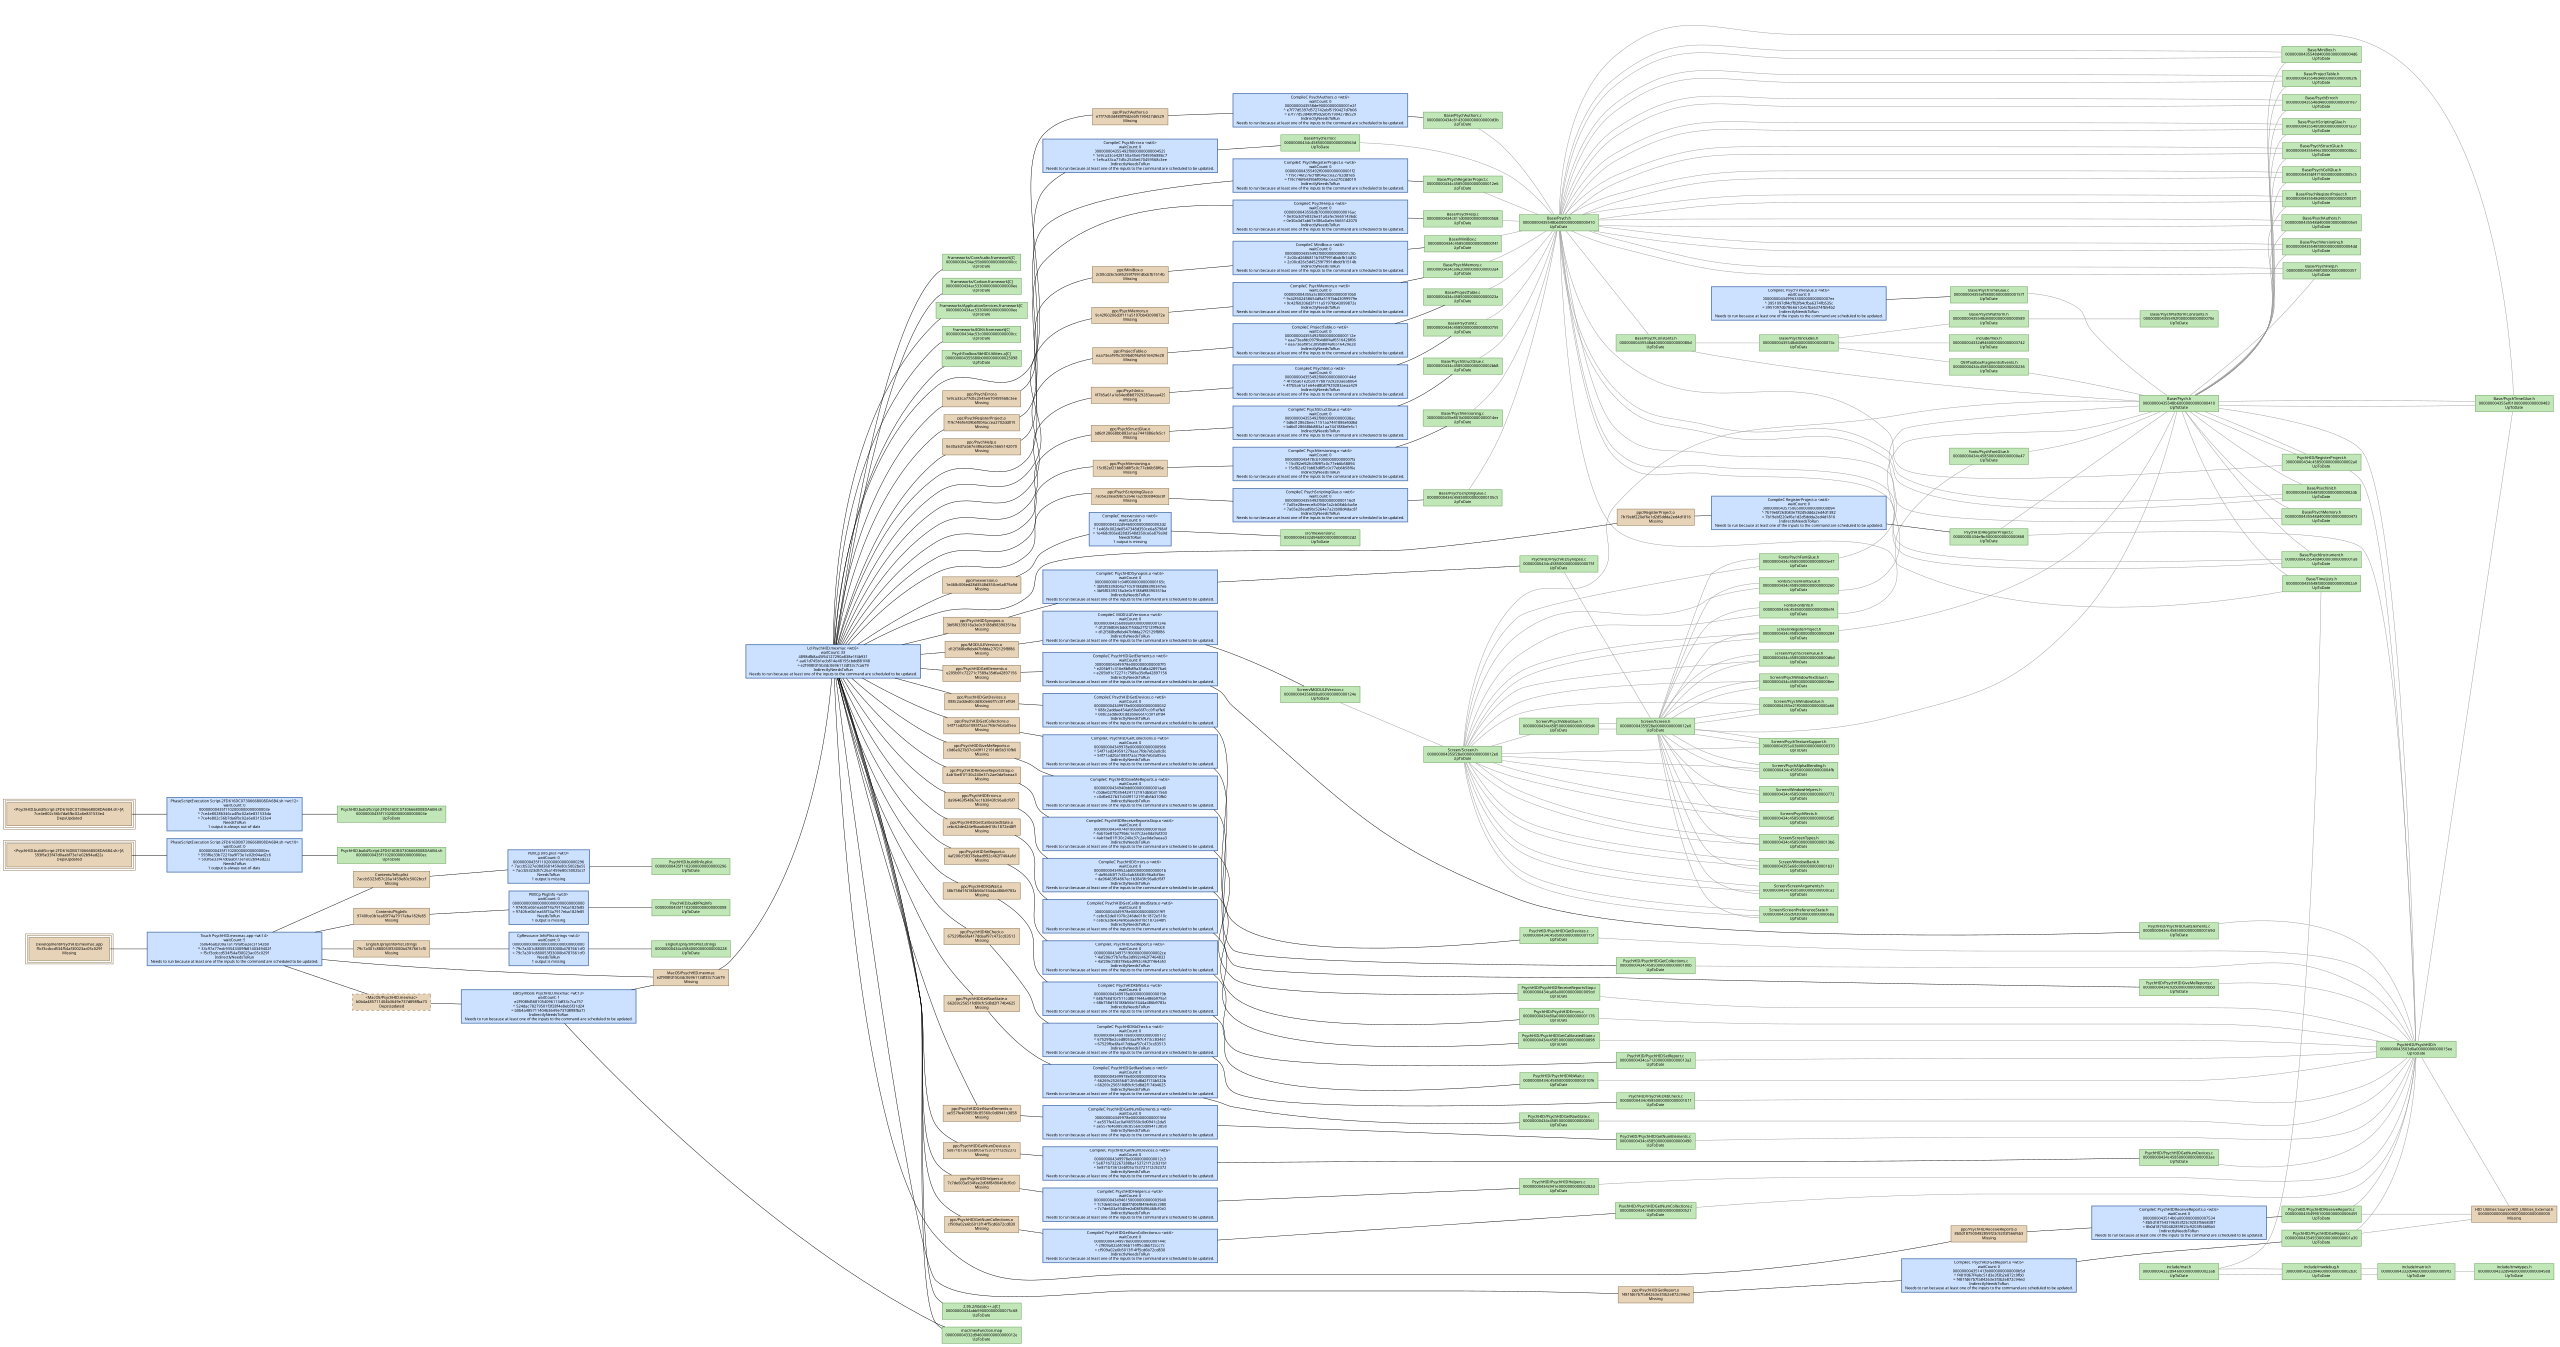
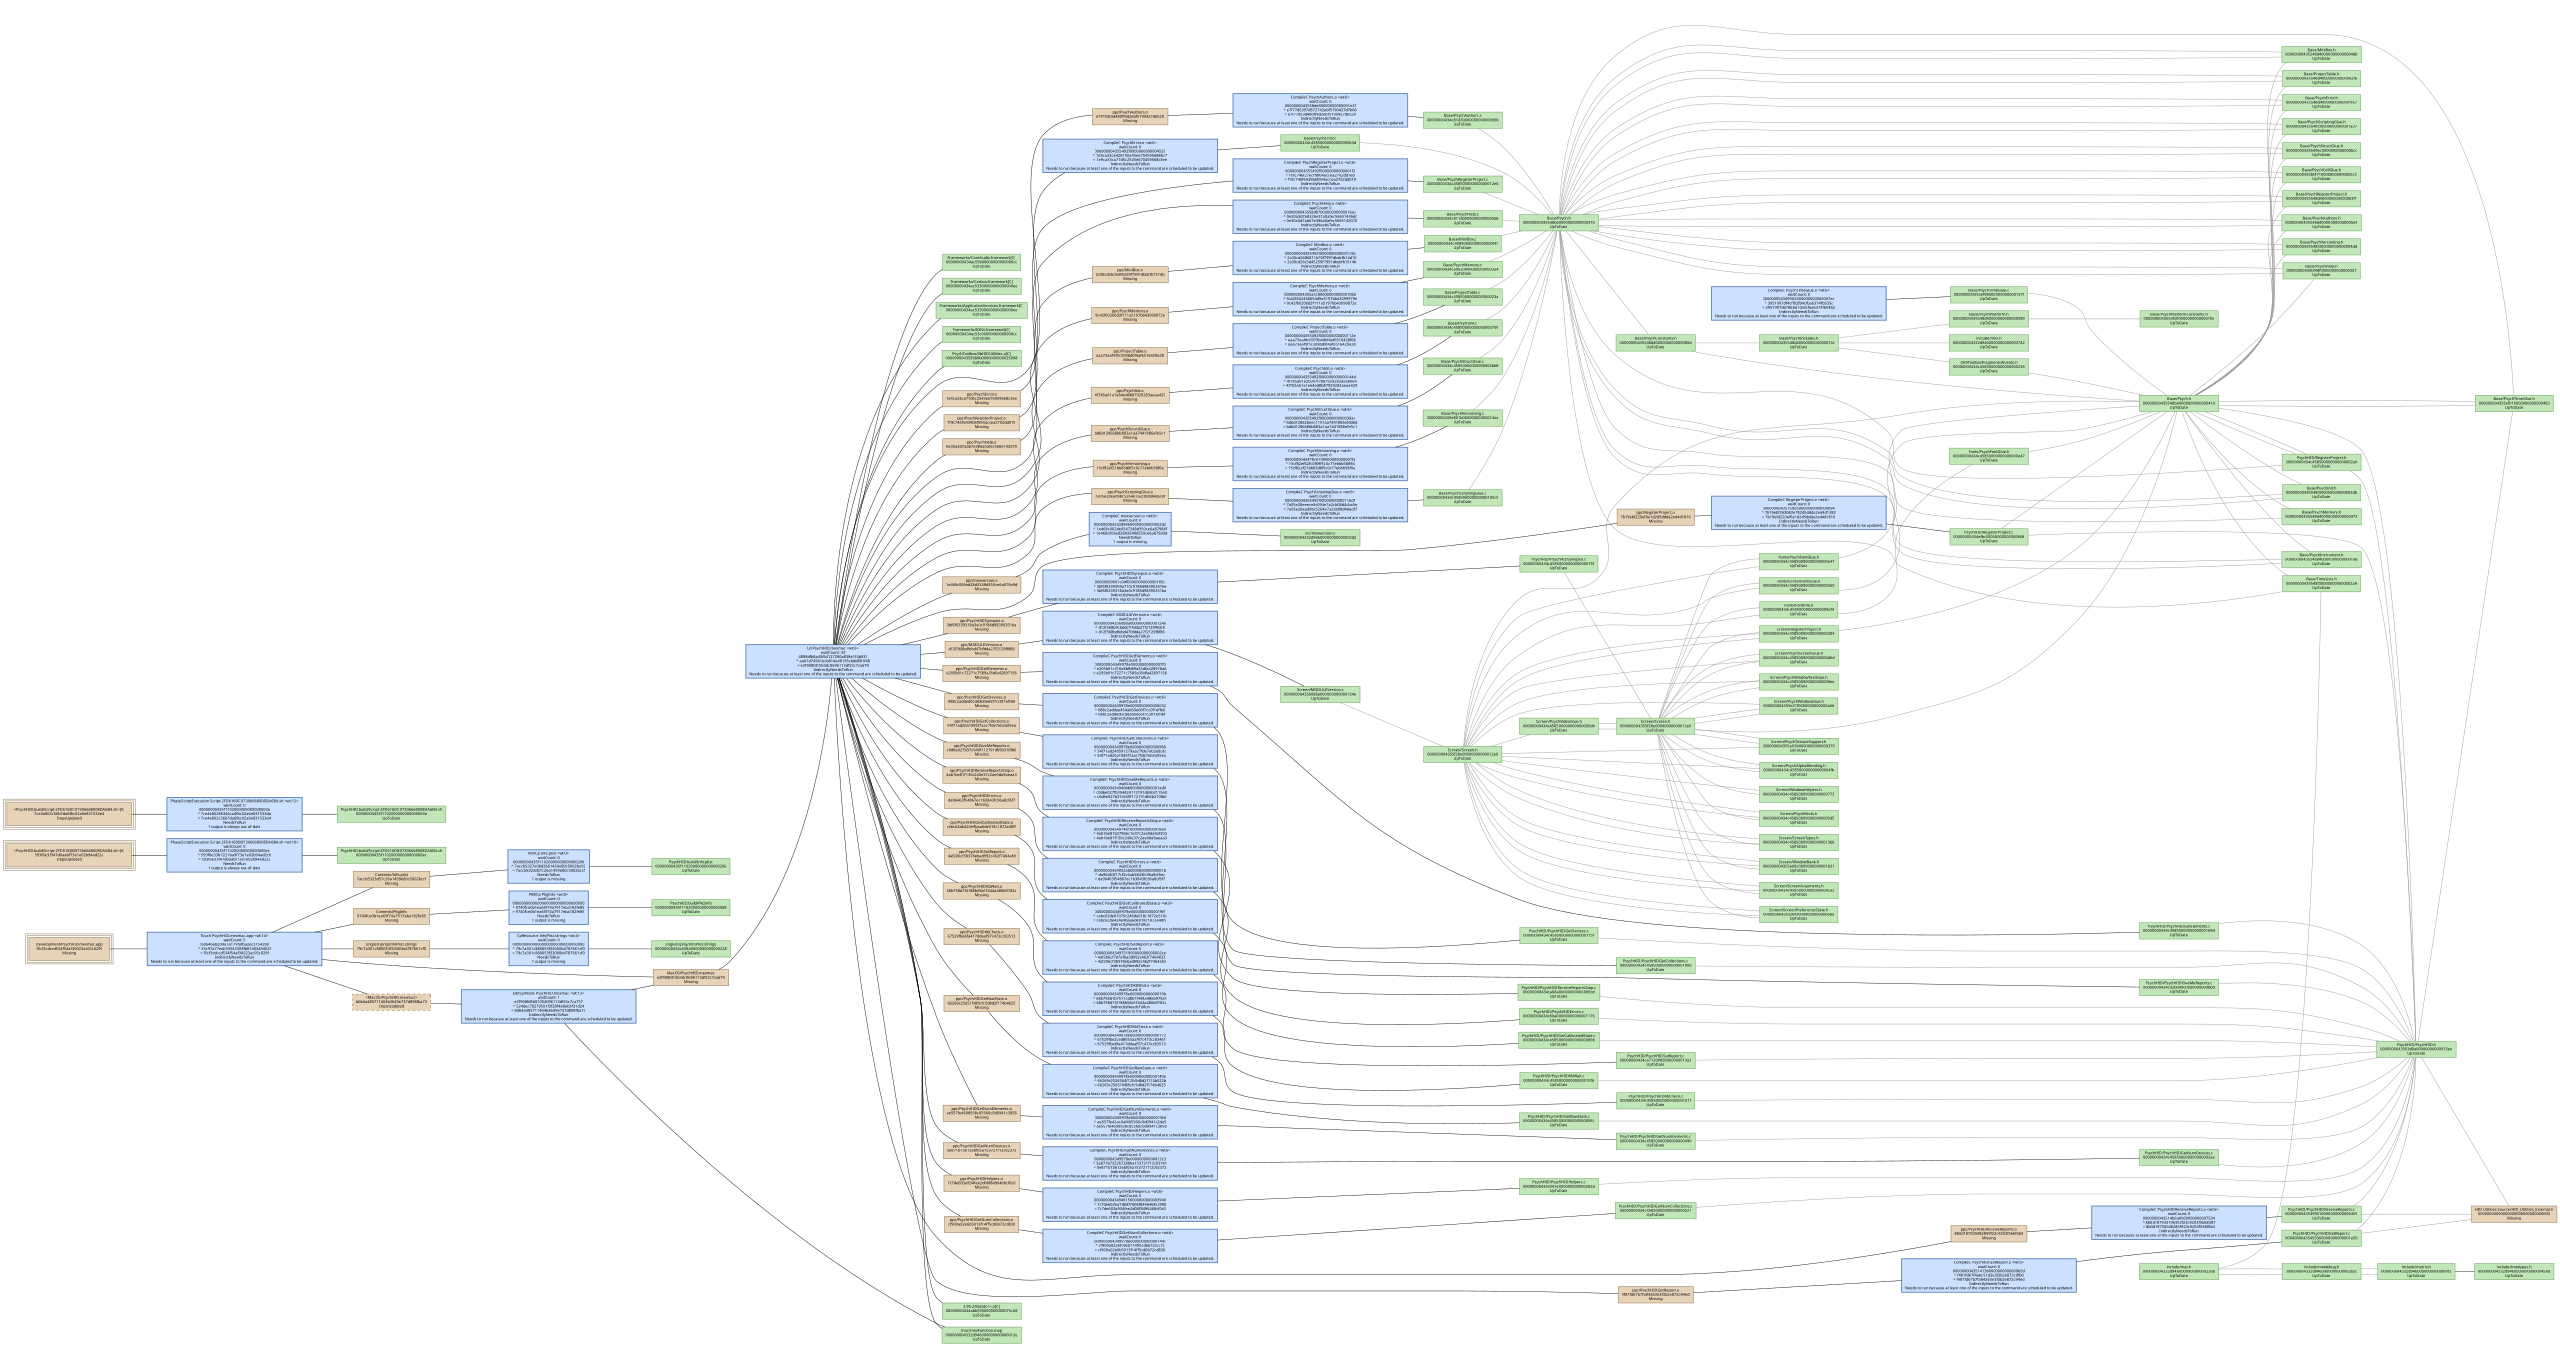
edge "include/matrix.h 000000004332d9460000000000009ff2 UpToDate" -- "include/tmwtypes.h 000000004332d946000000000000458d UpToDate": color gray60 -> black
